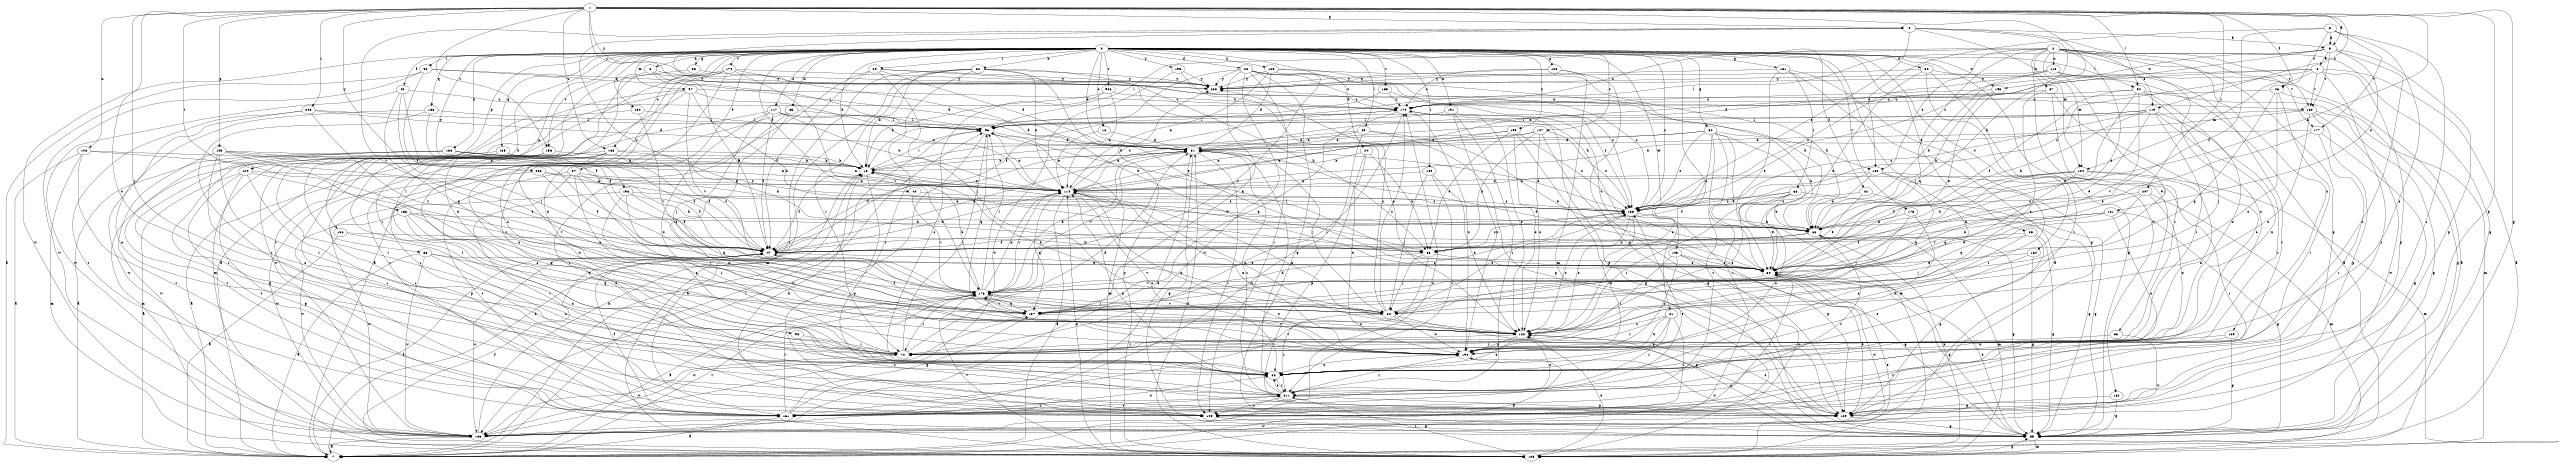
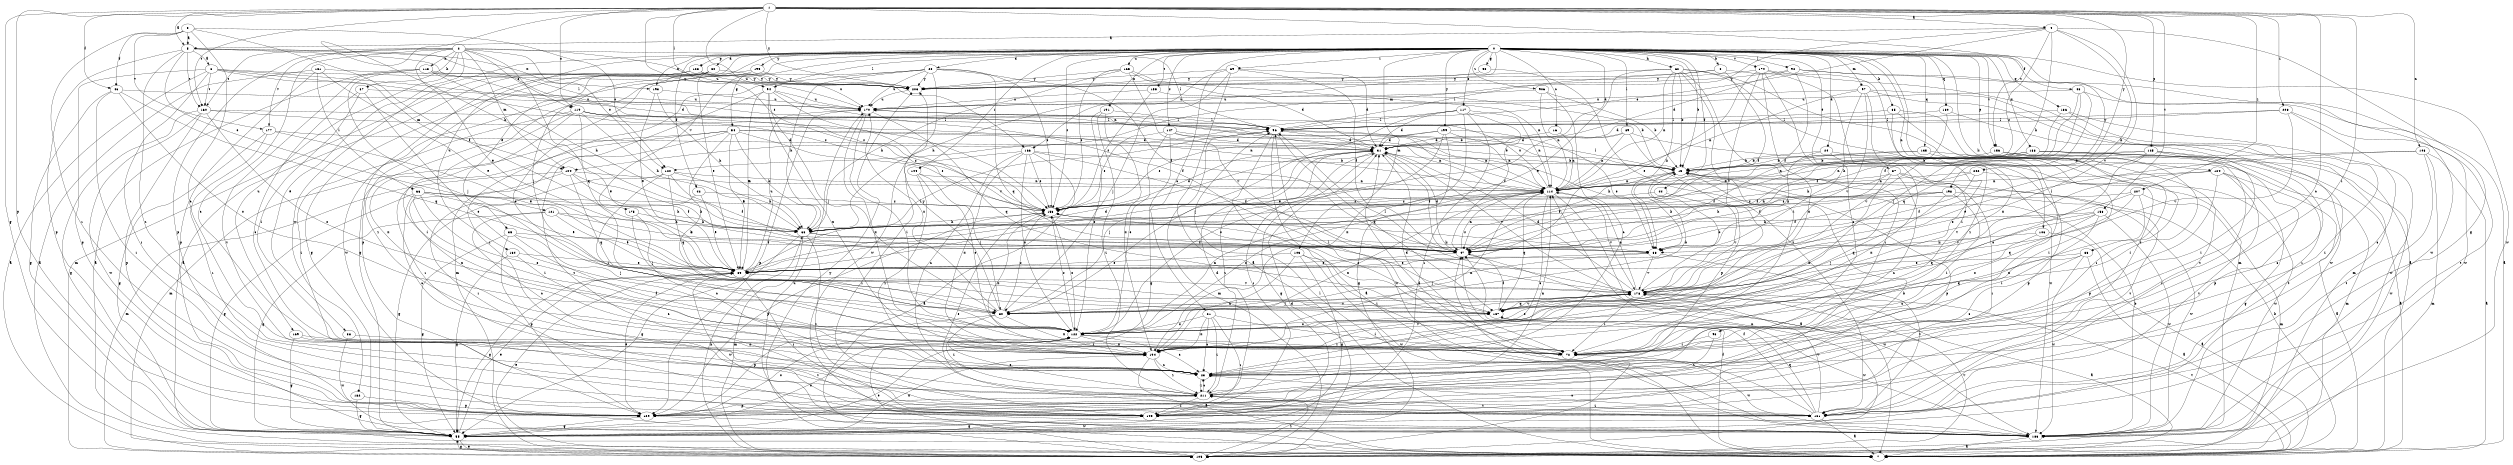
edge "0" -> "131": removed, label "q"
edge "158" -> "72": label "o" -> "i"
edge "35" -> "194": label "x" -> "f"
edge "55" -> "105": label "m" -> "e"
